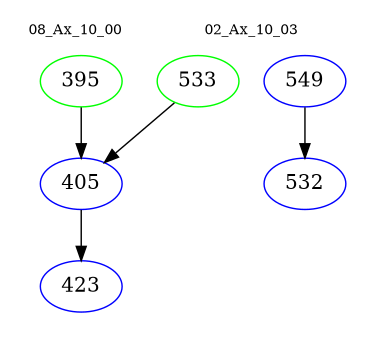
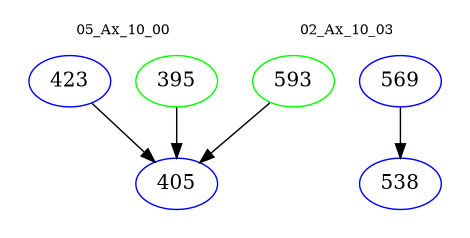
cluster "08_Ax_10_00": label "08_Ax_10_00" -> "05_Ax_10_00"
node "533": label "533" -> "593"
node "549": label "549" -> "569"
node "532": label "532" -> "538"
edge "405" -> "423": reversed
